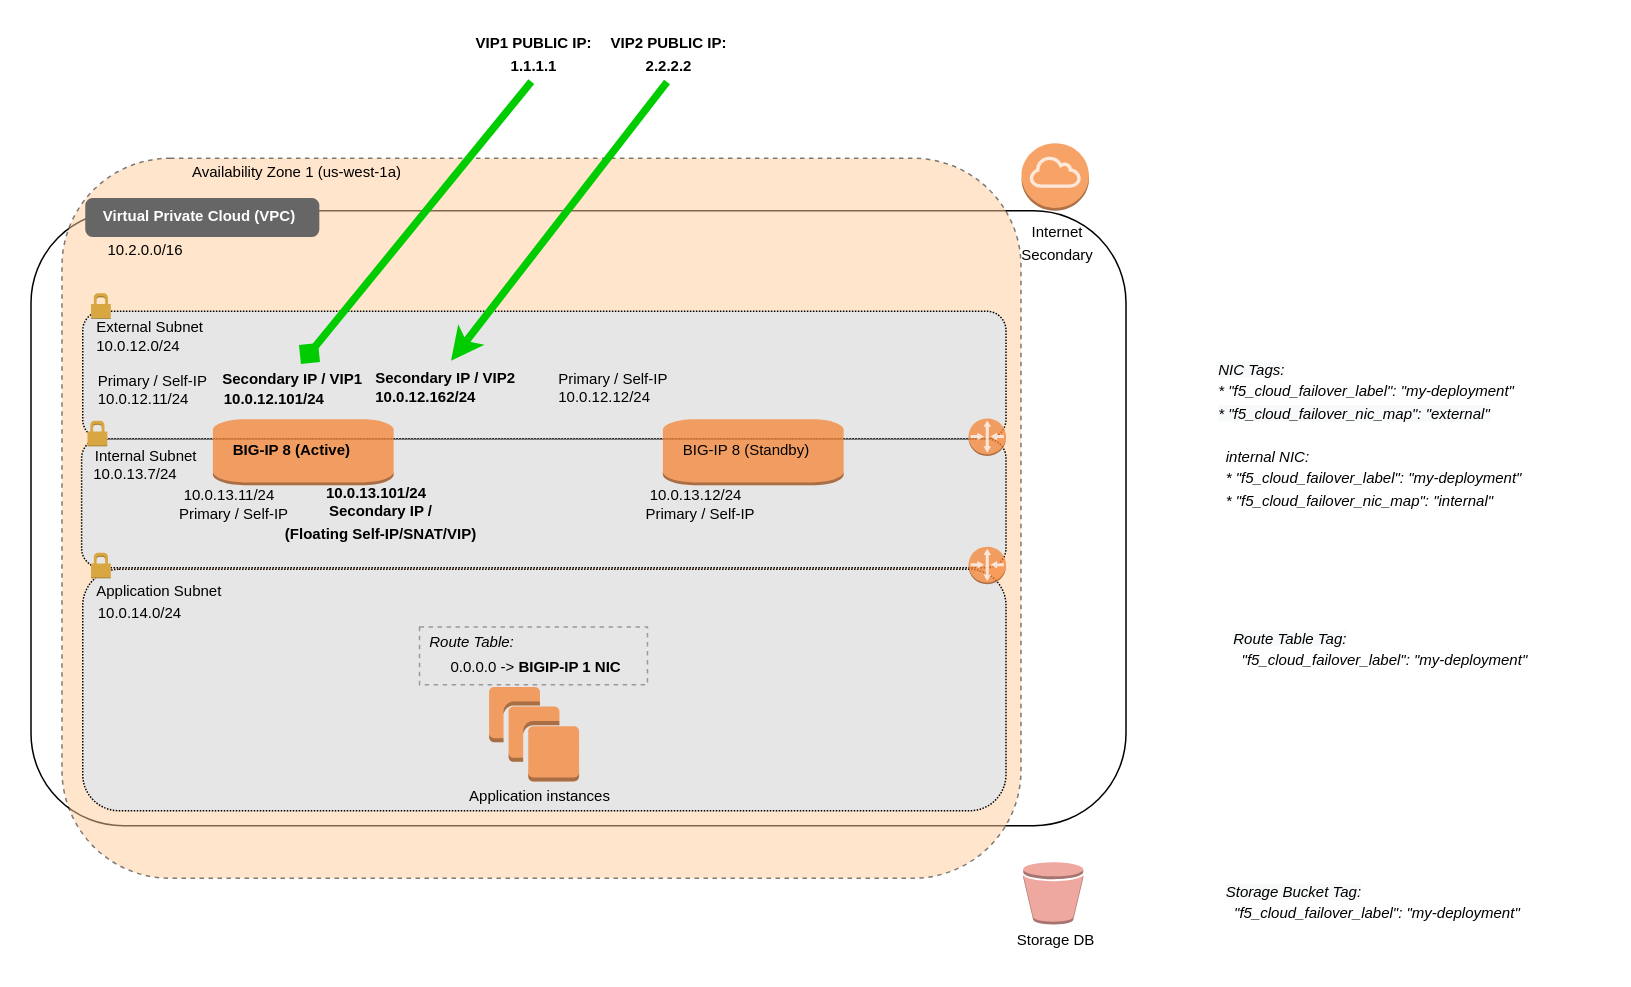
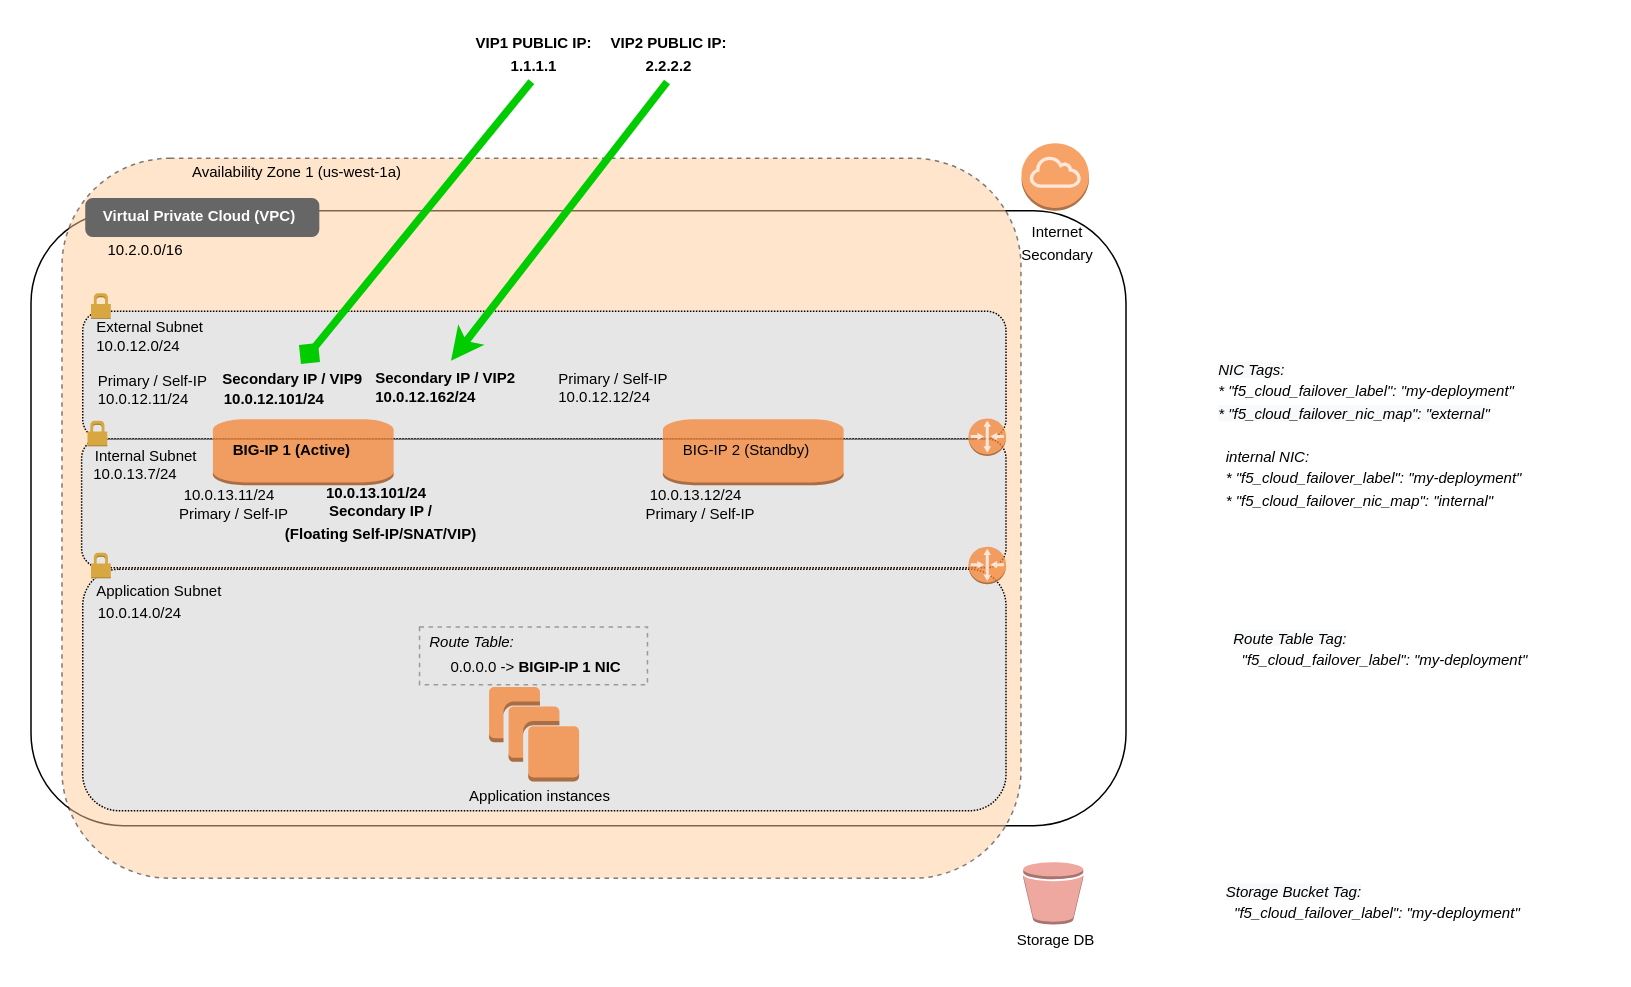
node "Secondary IP / VIP1": label "Secondary IP / VIP1" -> "Secondary IP / VIP9"
node "BIG-IP 8 (Active)": label "BIG-IP 8 (Active)" -> "BIG-IP 1 (Active)"
node "BIG-IP 8 (Standby)": label "BIG-IP 8 (Standby)" -> "BIG-IP 2 (Standby)"
